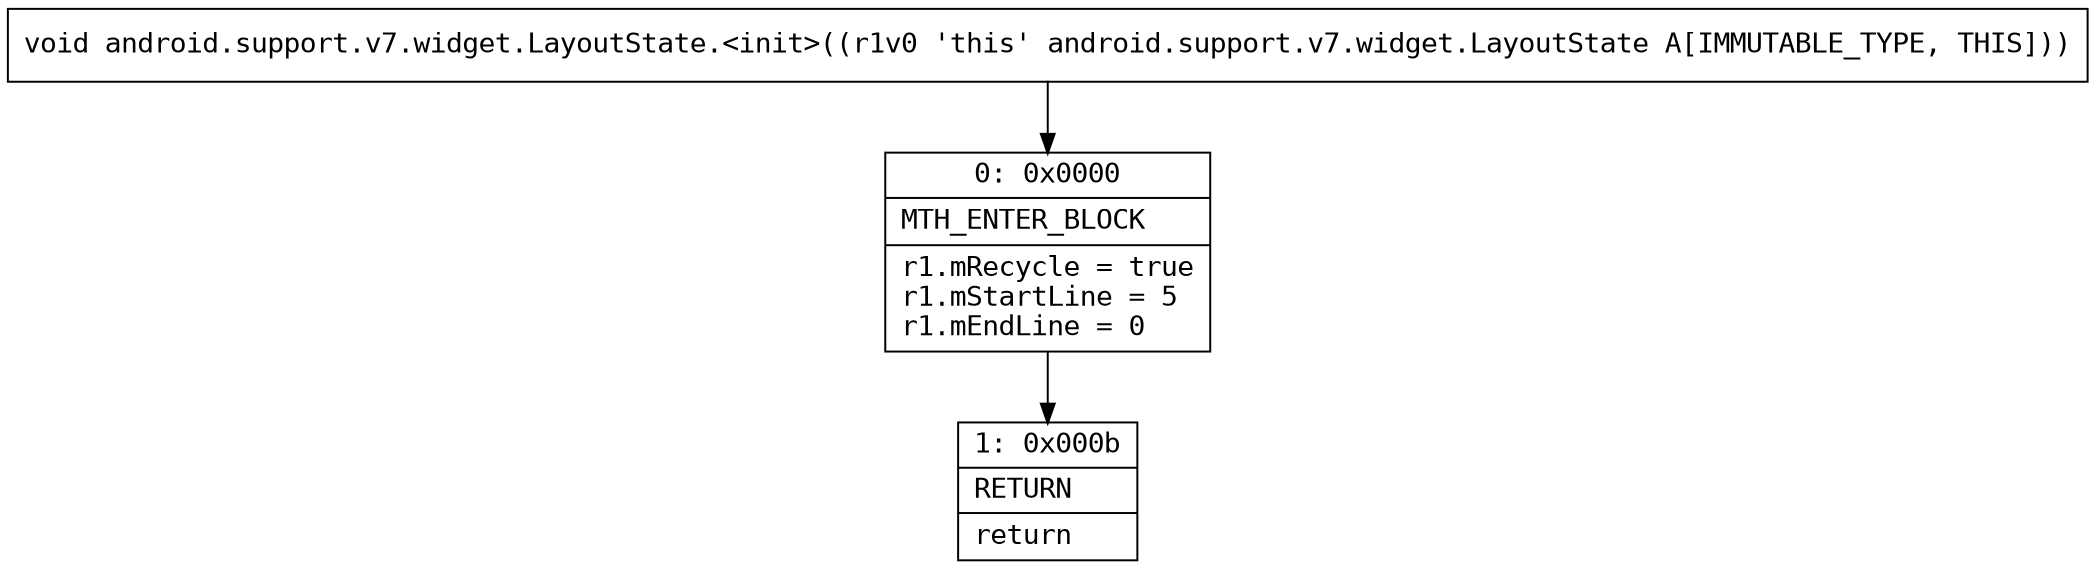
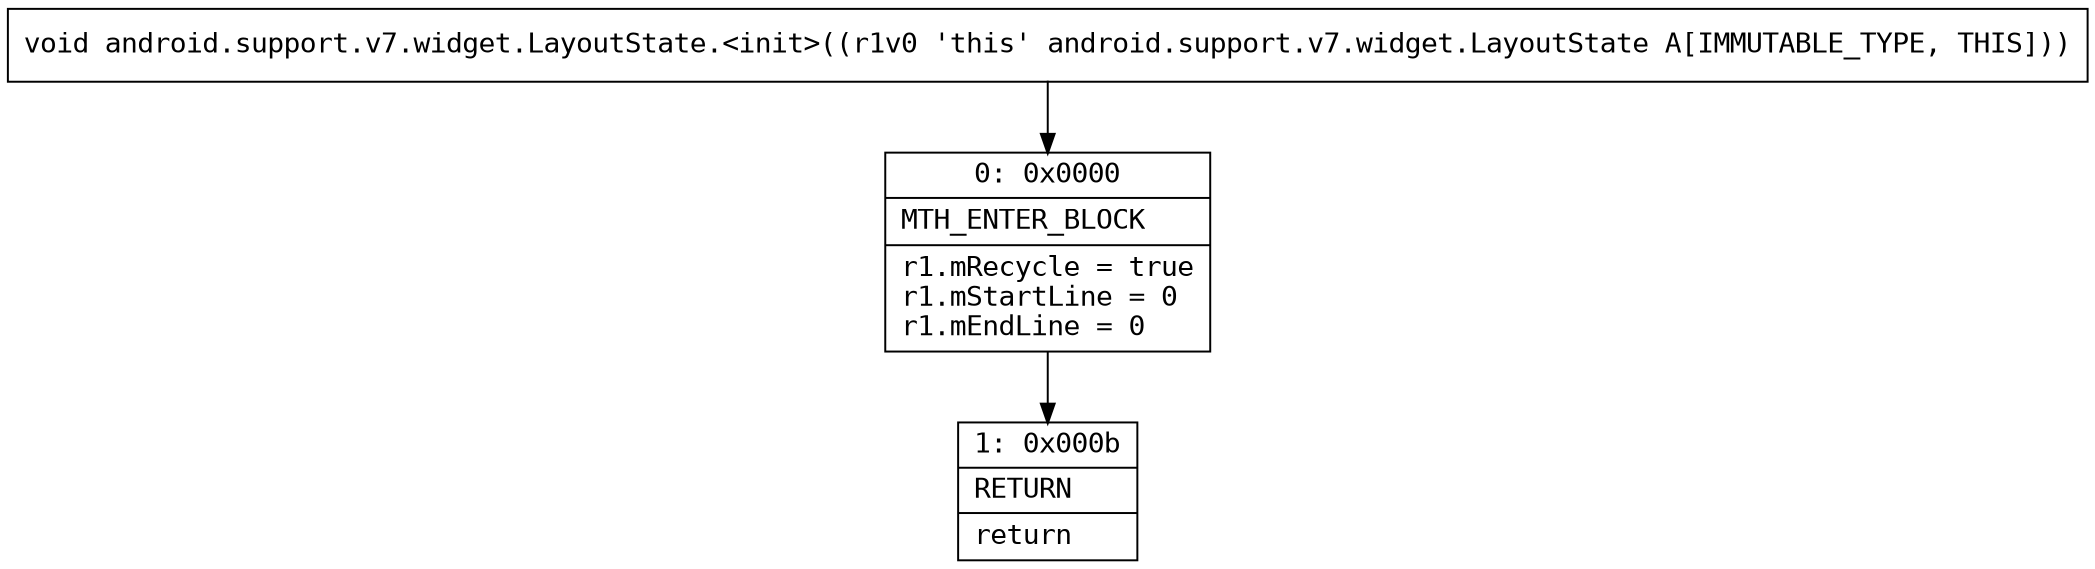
node "0: 0x0000": text "r1.mStartLine = 5" -> "r1.mStartLine = 0"
